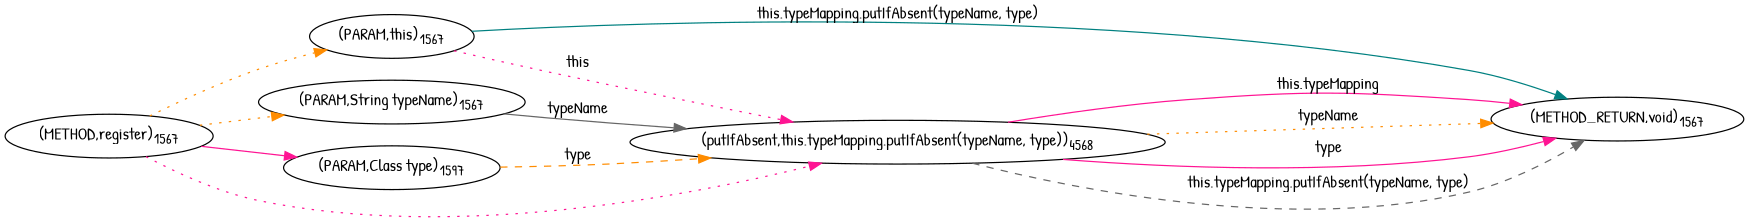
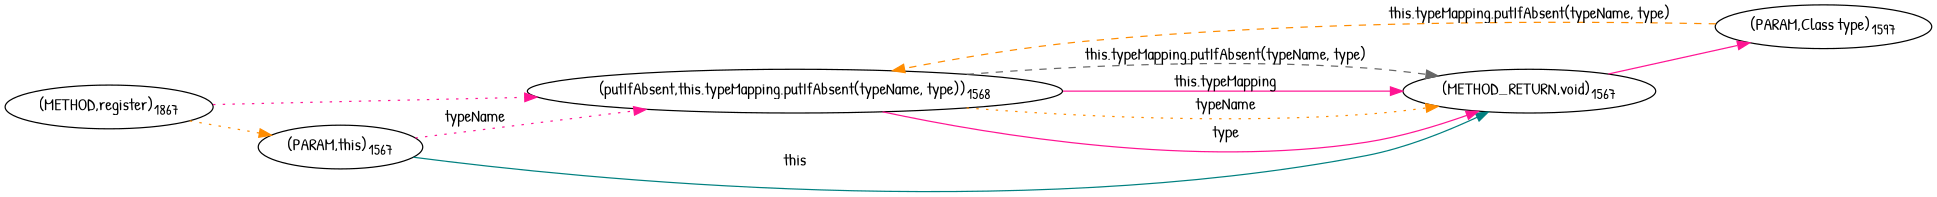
edge "(PARAM,this)" -> "(METHOD_RETURN,void)": label "this.typeMapping.putIfAbsent(typeName, type)" -> "this"
edge "(PARAM,this)" -> "(putIfAbsent,this.typeMapping.putIfAbsent(typeName, type))": label "this" -> "typeName"
node "(PARAM,String typeName)": removed
node "(METHOD,register)": text "1567" -> "1867"
node "(putIfAbsent,this.typeMapping.putIfAbsent(typeName, type))": text "4568" -> "1568"
edge "(METHOD,register)" -> "(PARAM,Class type)": now "(METHOD_RETURN,void)" -> "(PARAM,Class type)"
edge "(PARAM,Class type)" -> "(putIfAbsent,this.typeMapping.putIfAbsent(typeName, type))": label "type" -> "this.typeMapping.putIfAbsent(typeName, type)"
